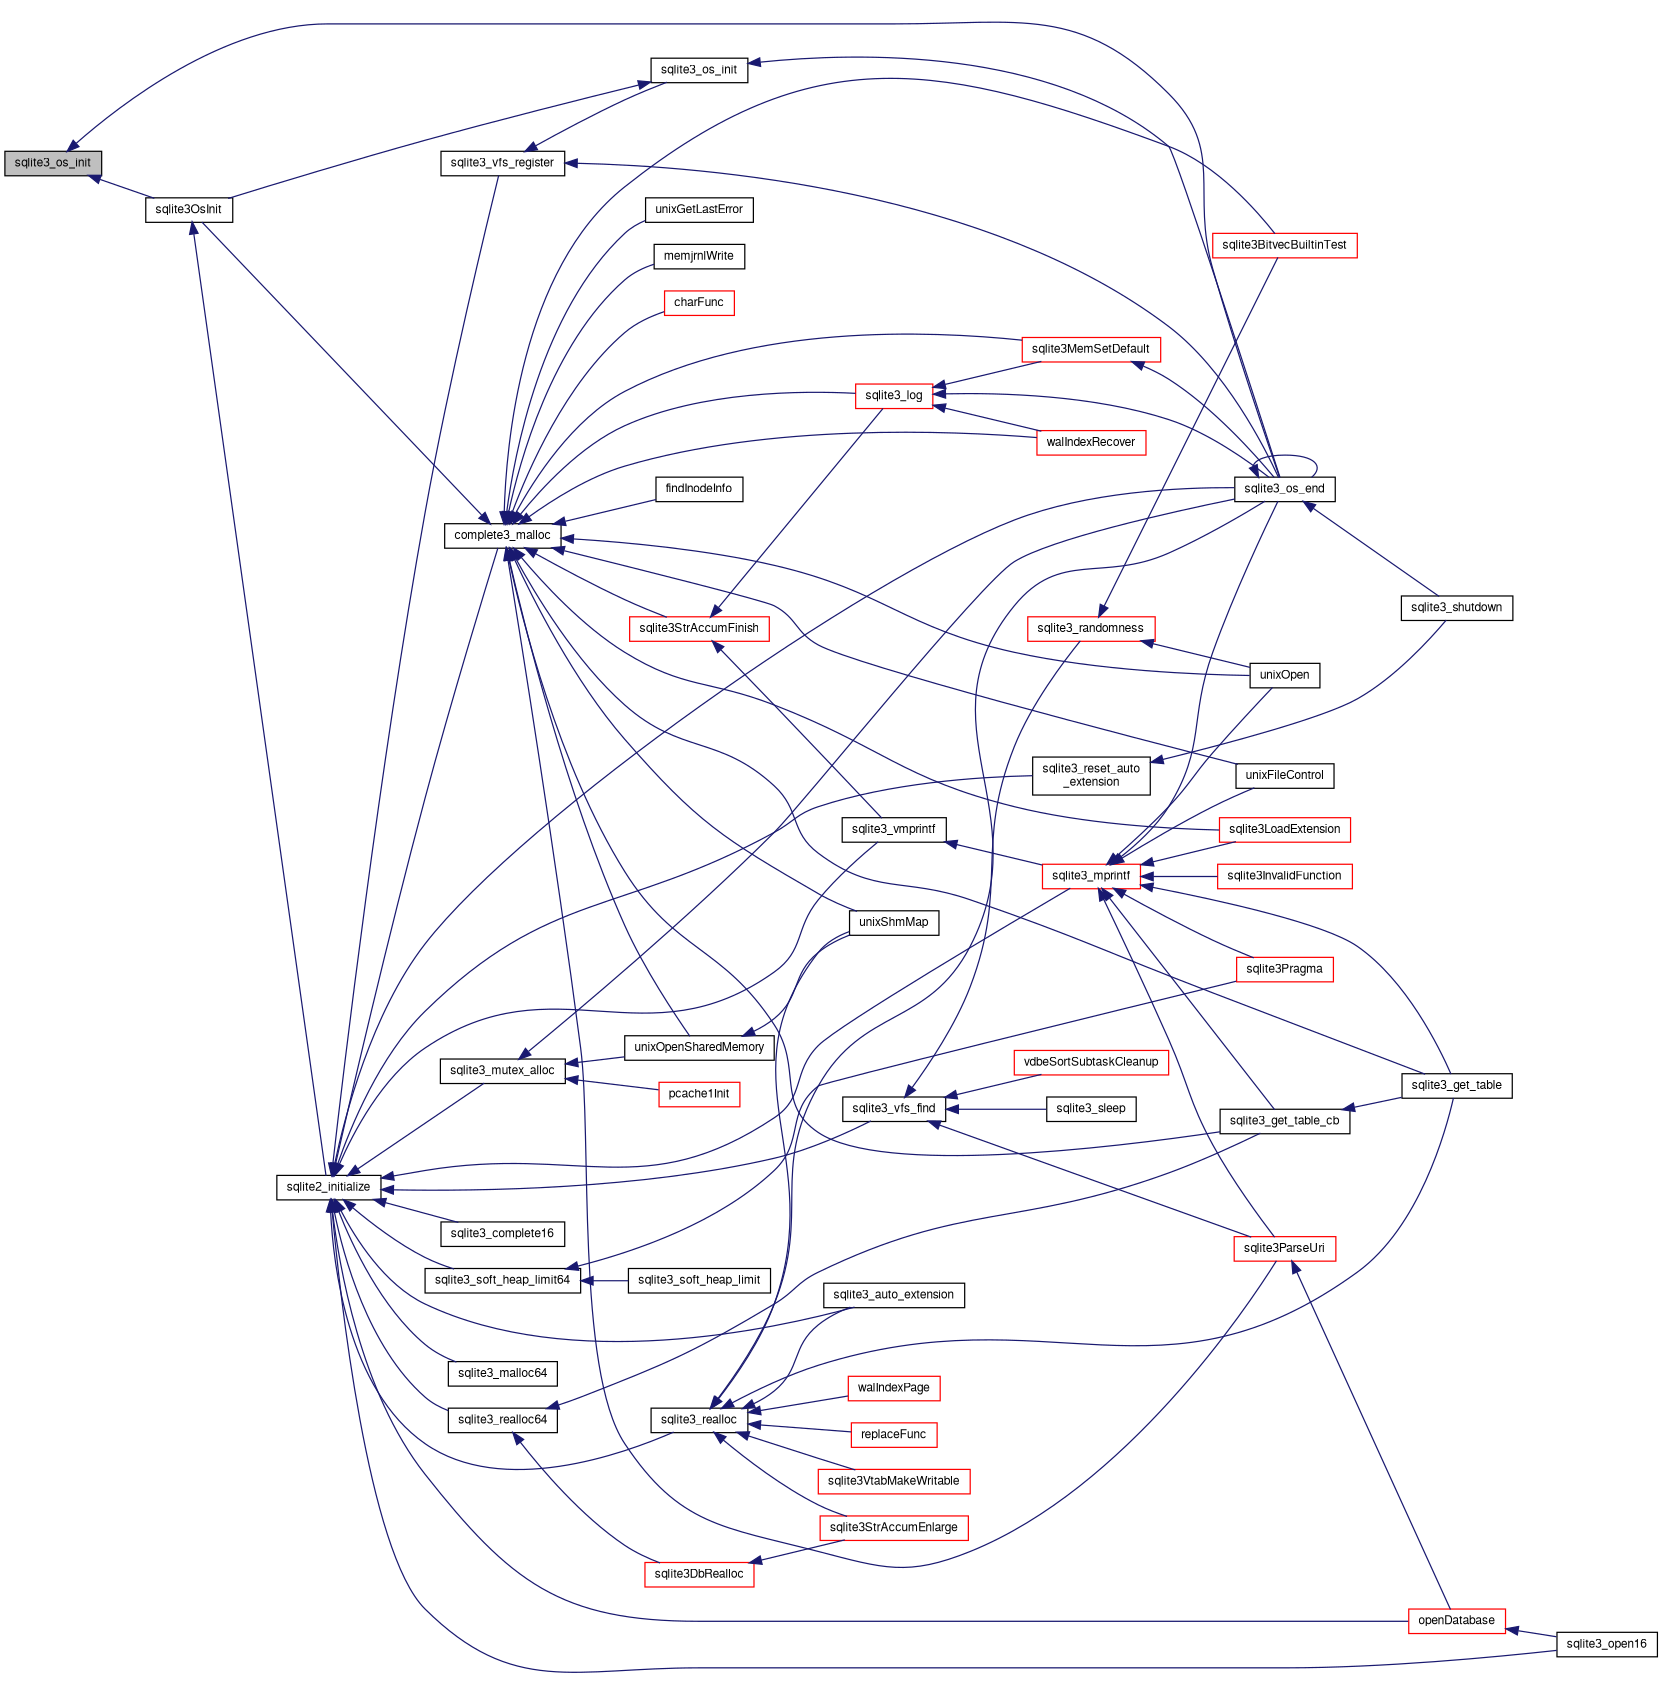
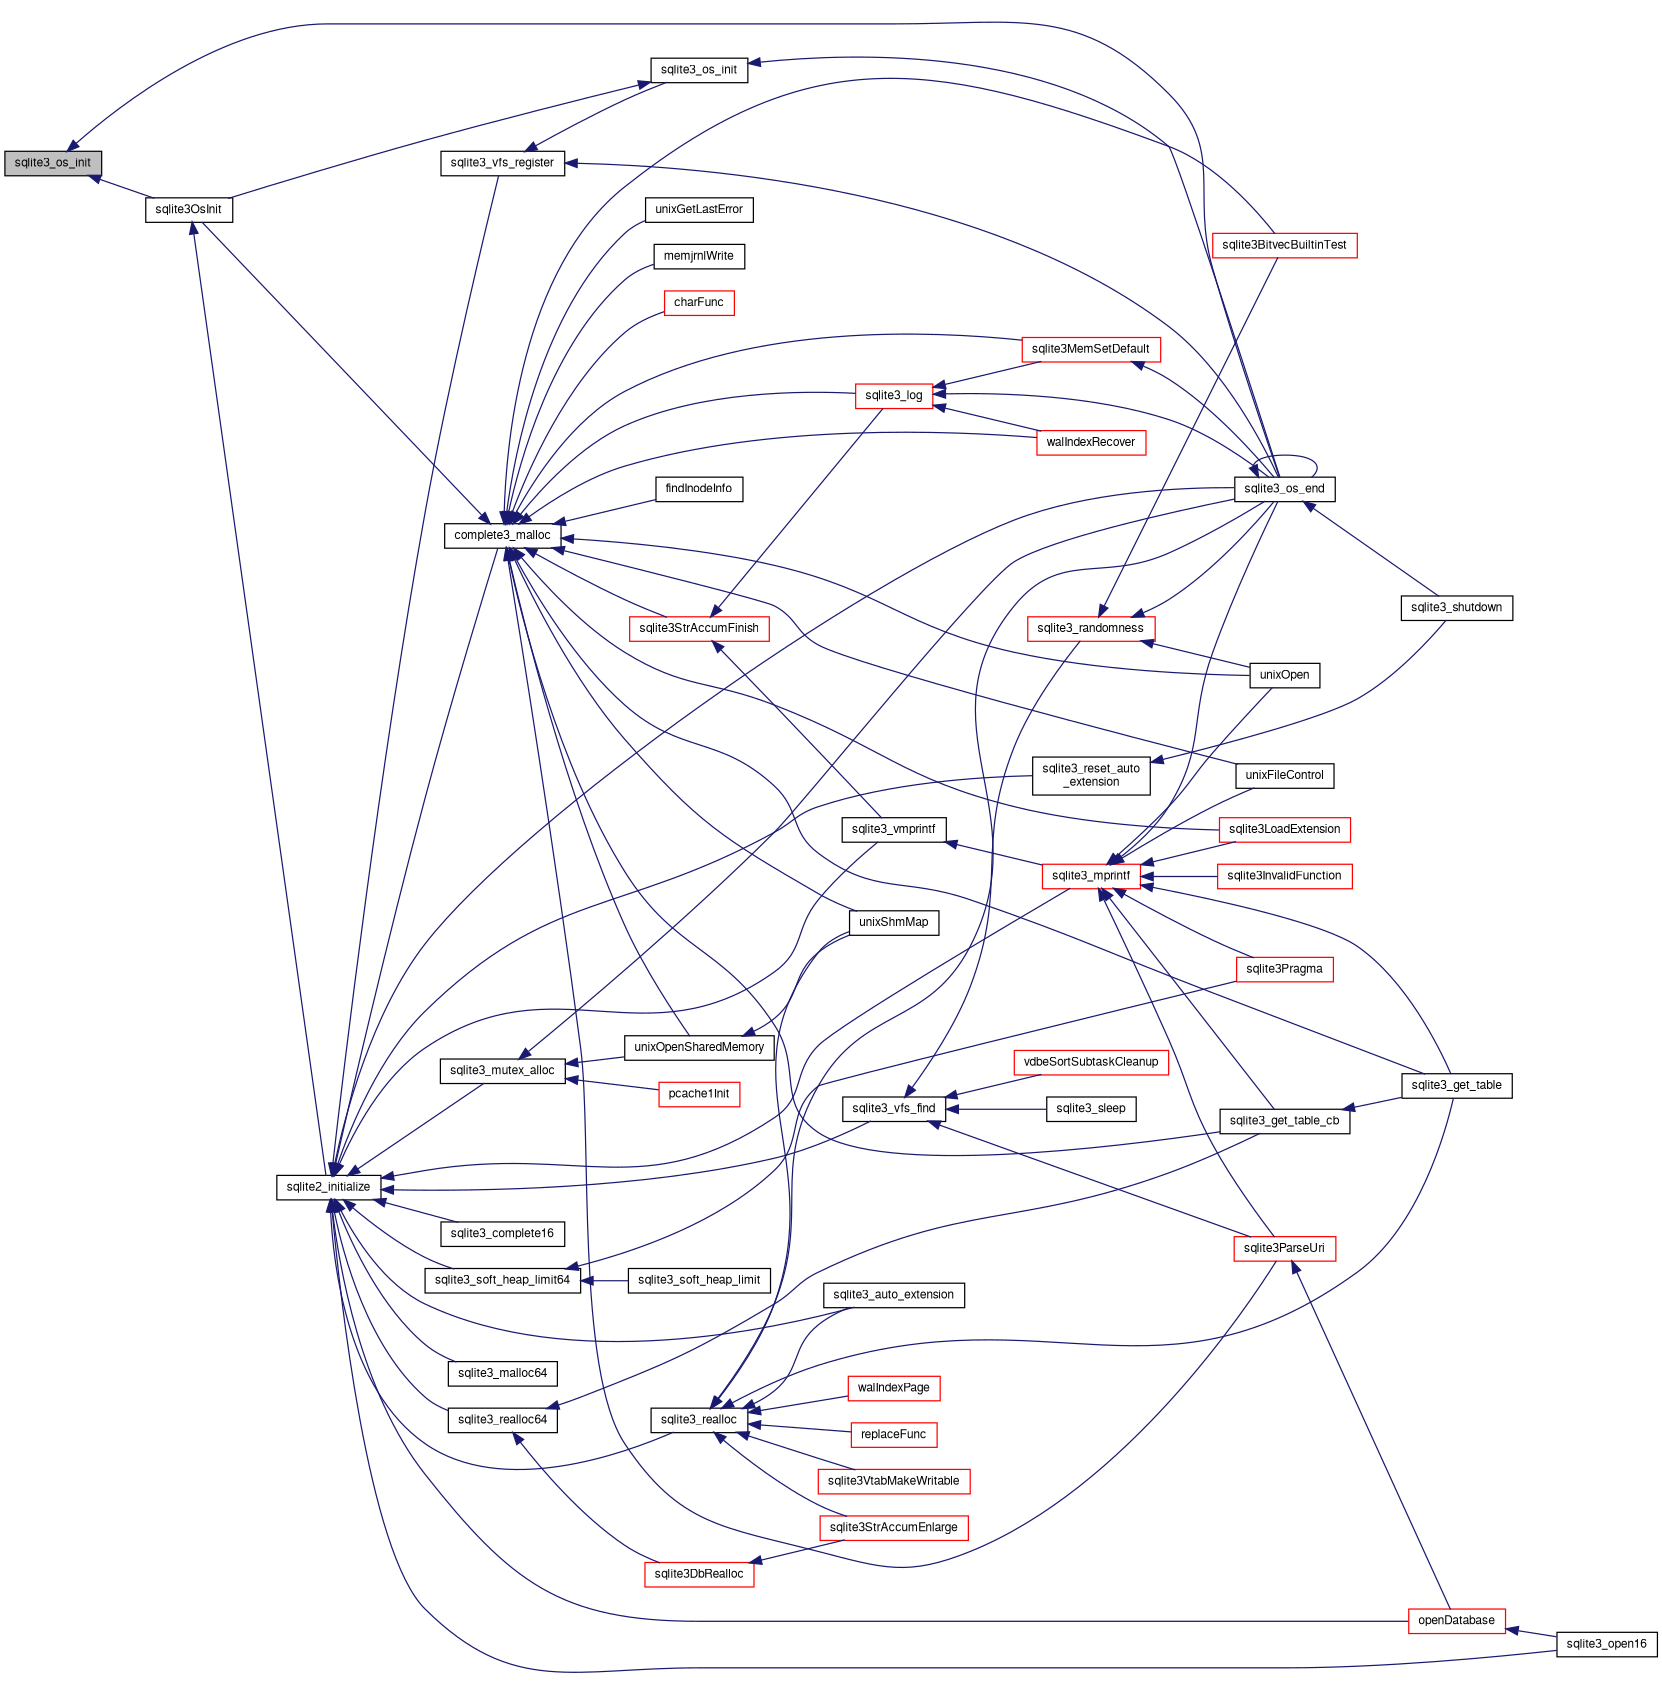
edge "sqlite3_os_end" -> "sqlite3_randomness": added
